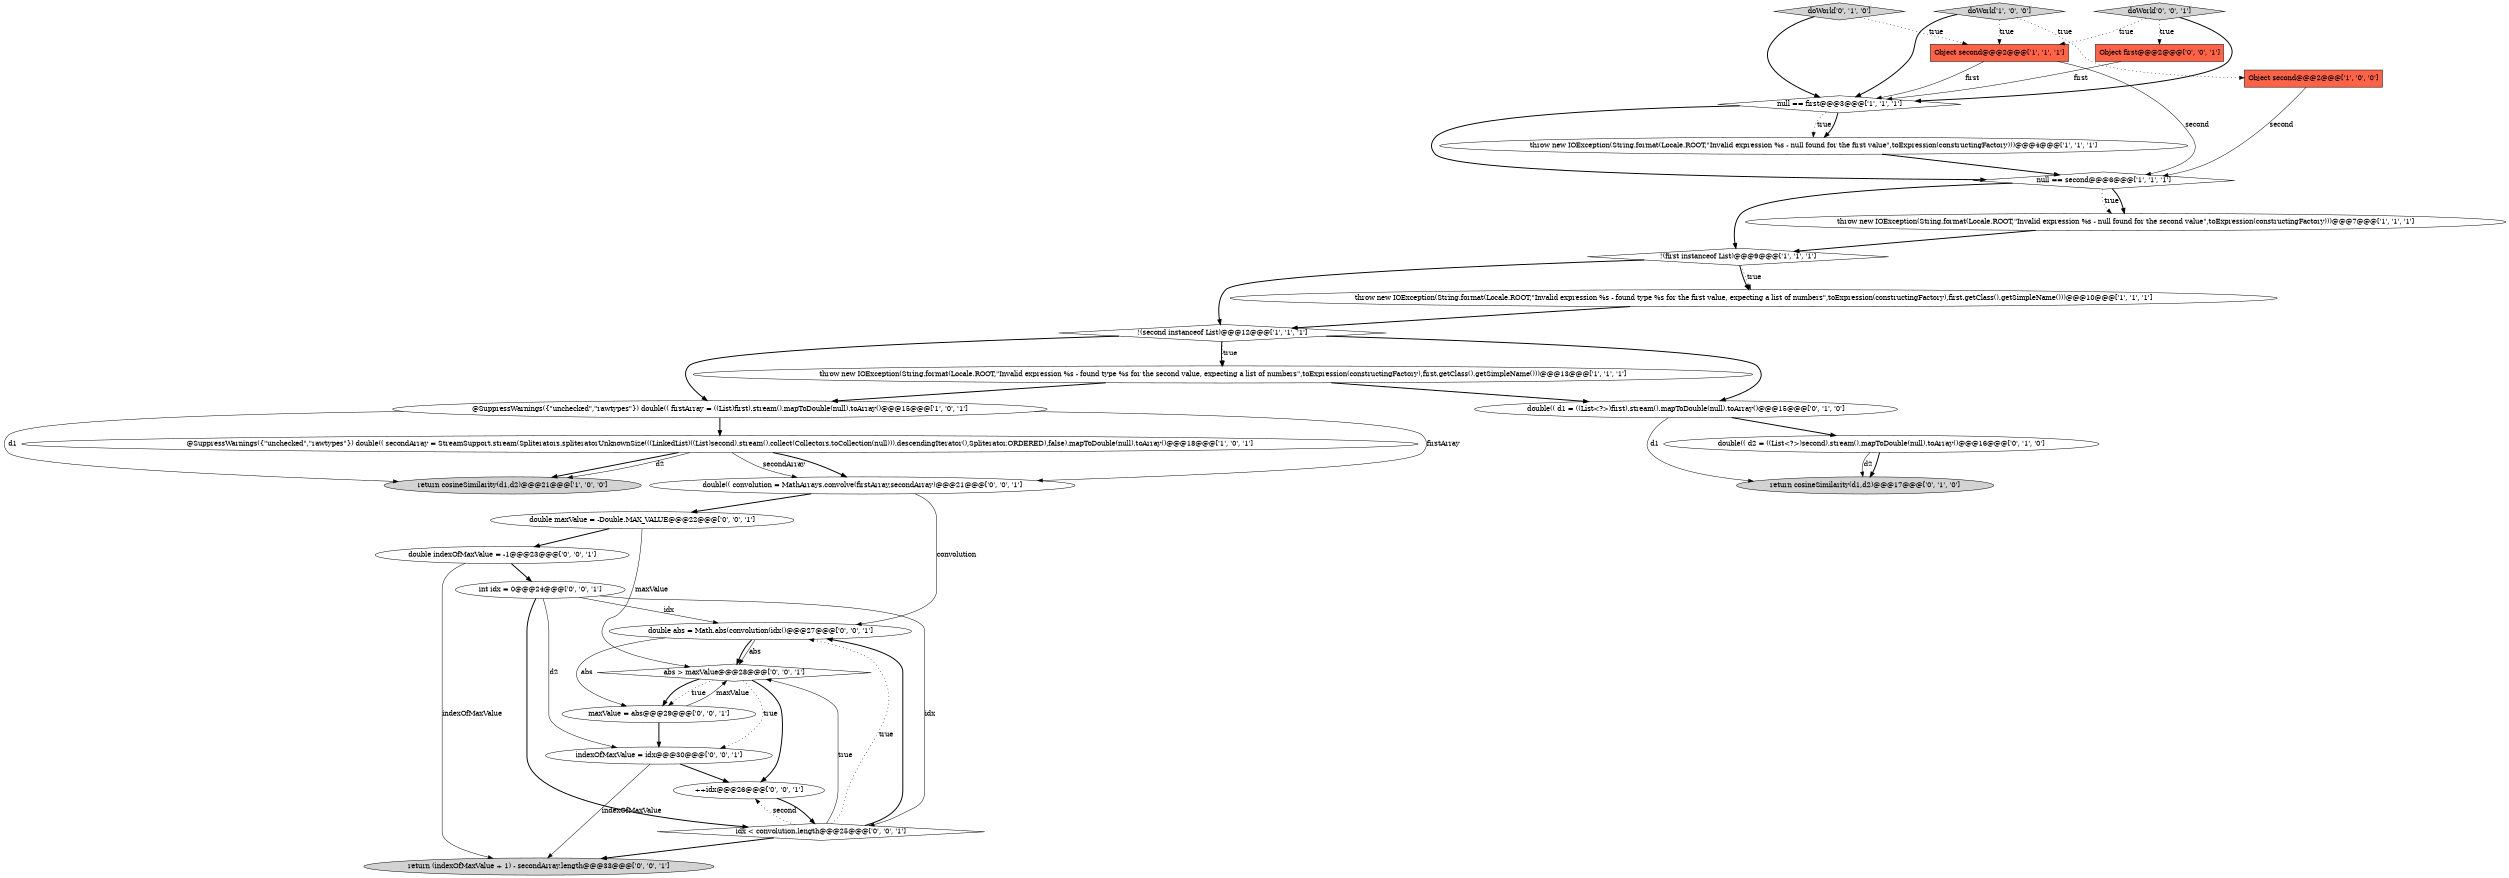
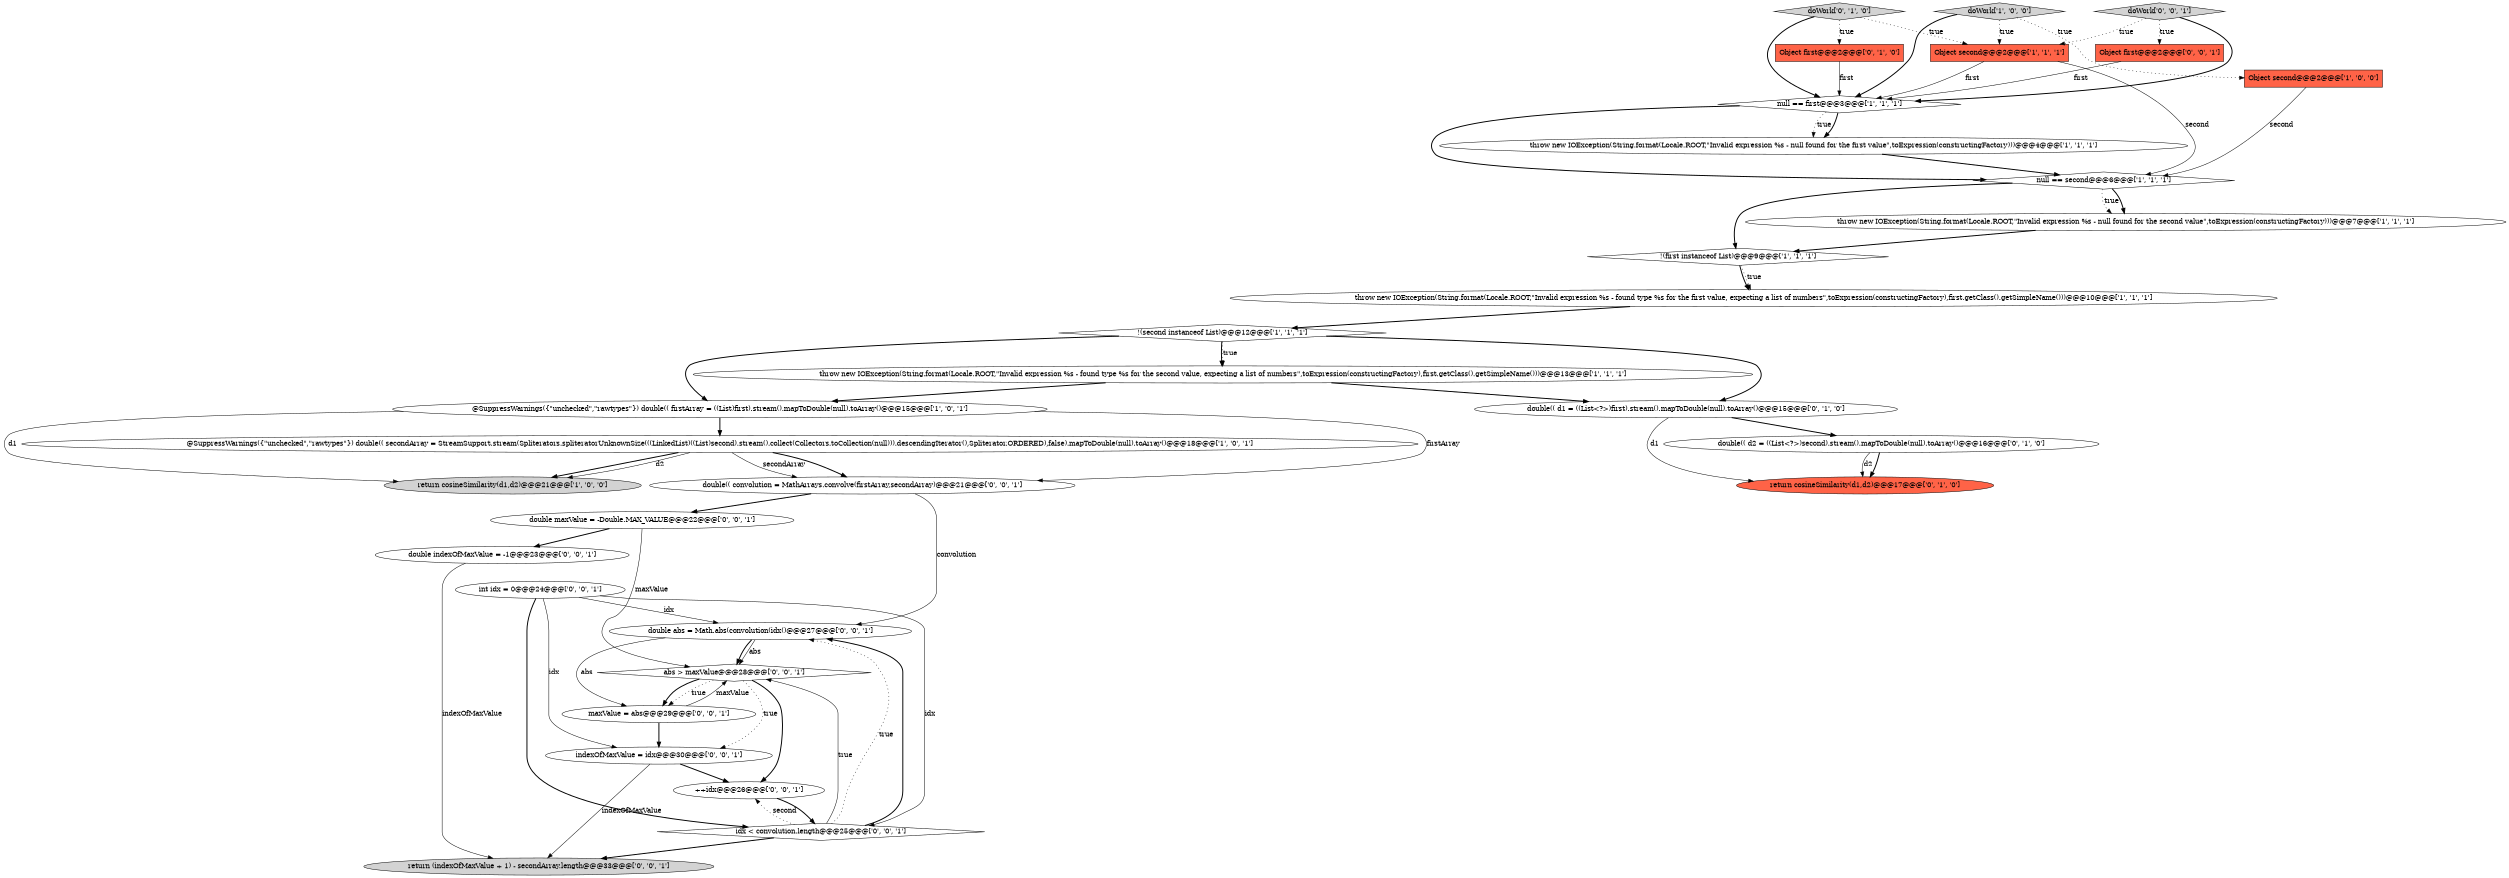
node "Object first@@@2@@@['0', '1', '0']": added
edge "!(first instanceof List)@@@9@@@['1', '1', '1']" -> "!(second instanceof List)@@@12@@@['1', '1', '1']": removed
node "return cosineSimilarity(d1,d2)@@@17@@@['0', '1', '0']": fillcolor lightgray -> tomato
edge "double indexOfMaxValue = -1@@@23@@@['0', '0', '1']" -> "int idx = 0@@@24@@@['0', '0', '1']": removed
edge "int idx = 0@@@24@@@['0', '0', '1']" -> "indexOfMaxValue = idx@@@30@@@['0', '0', '1']": label "d2" -> "idx"
